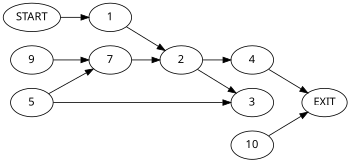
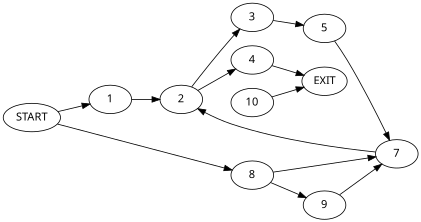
edge "5" -> "3": reversed
node "8": added
